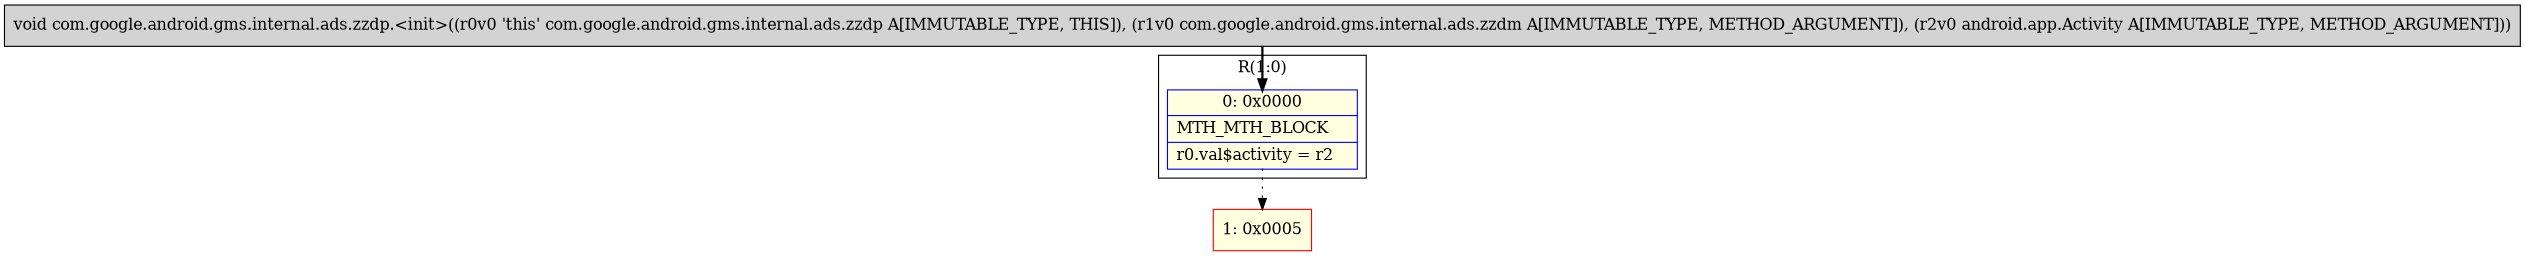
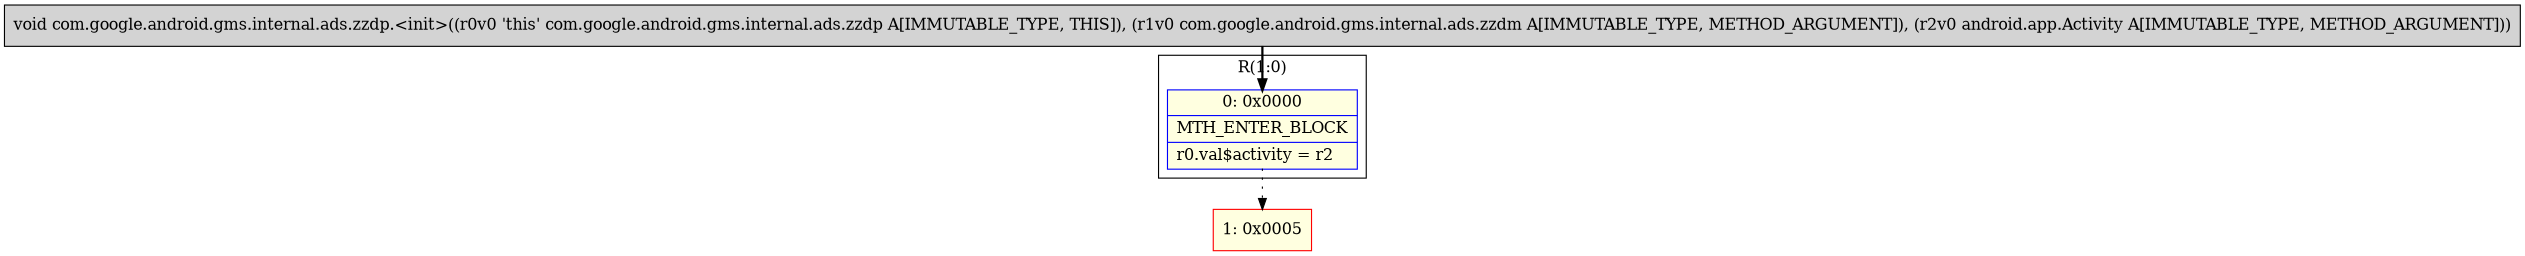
node "0: 0x0000": text "MTH_MTH_BLOCK" -> "MTH_ENTER_BLOCK"
